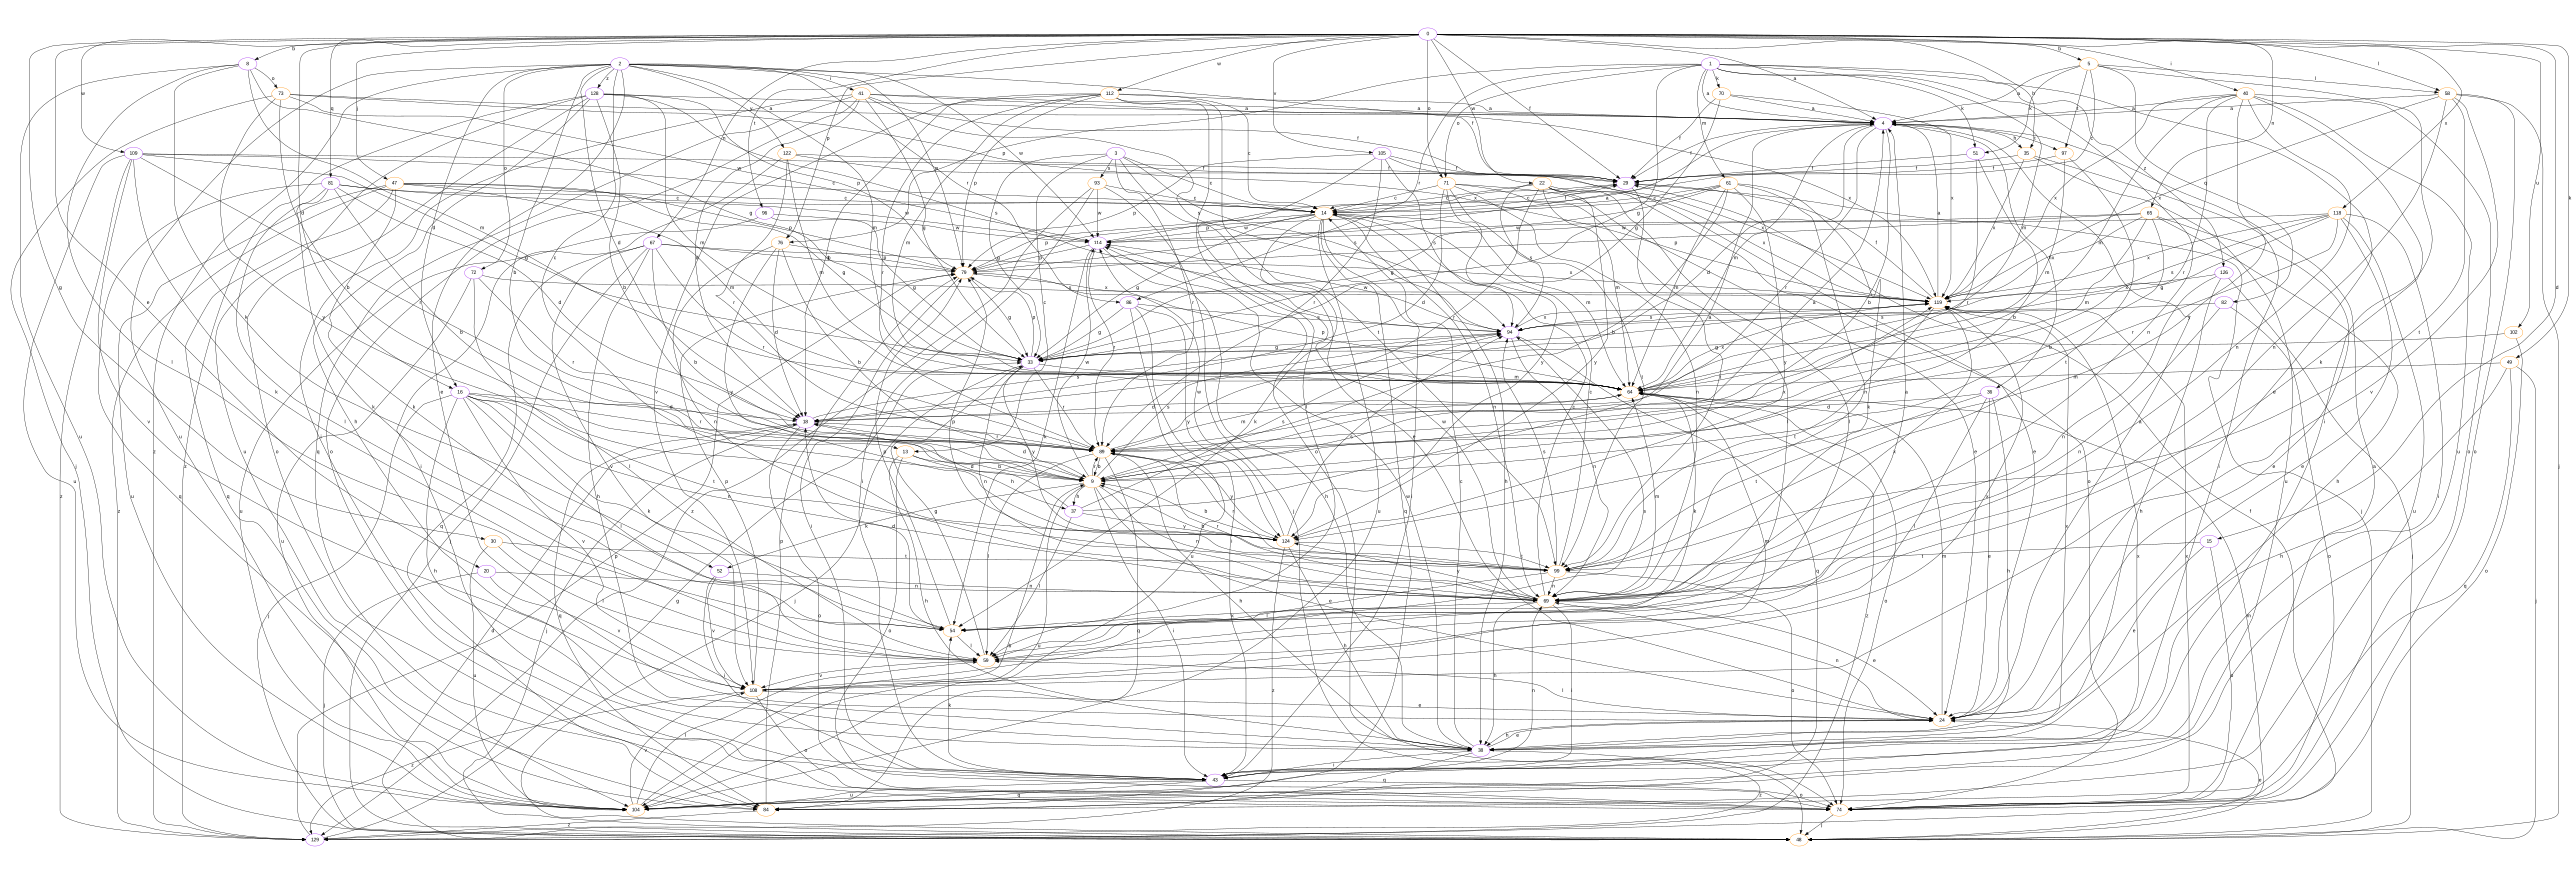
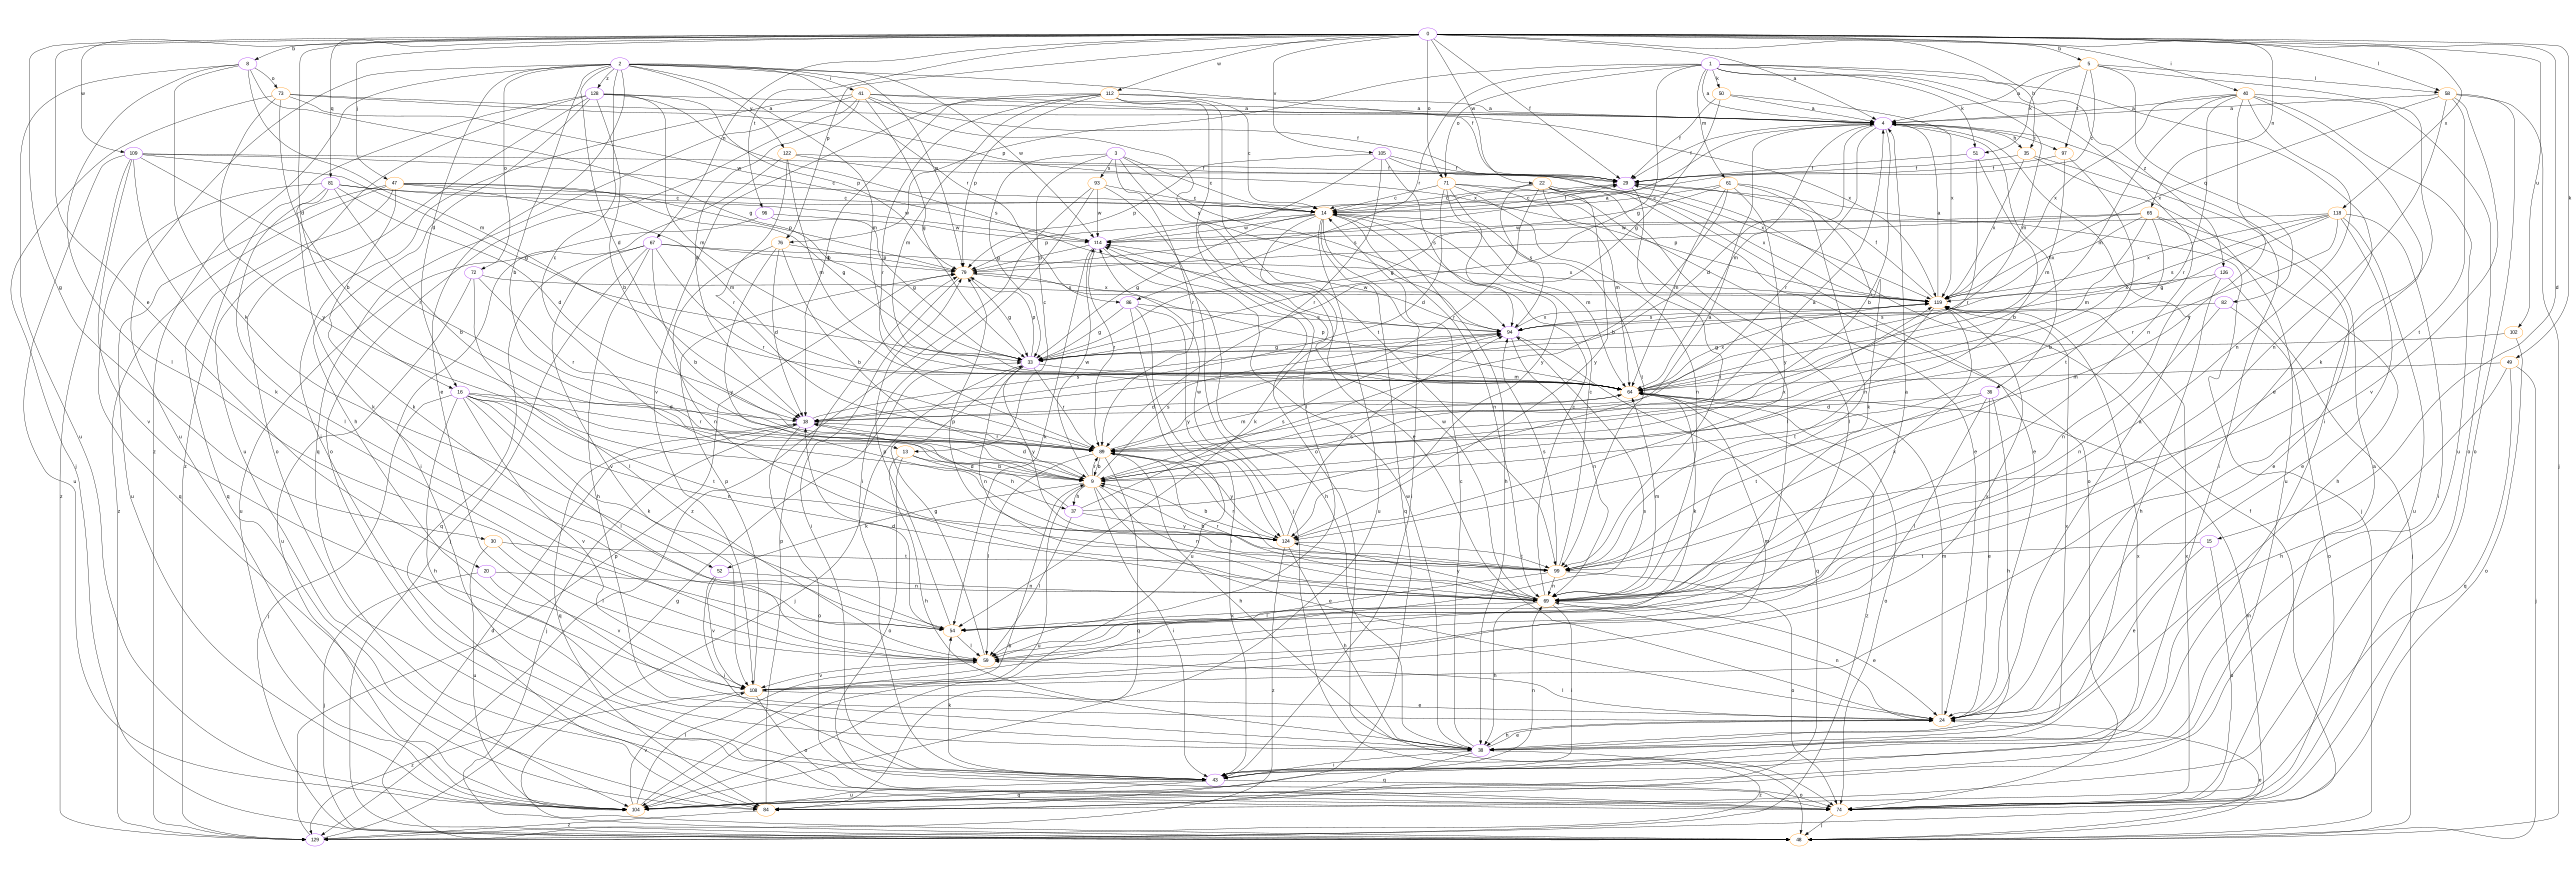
node "70": label "70" -> "50"
edge "61" -> "79": removed, label "p"
